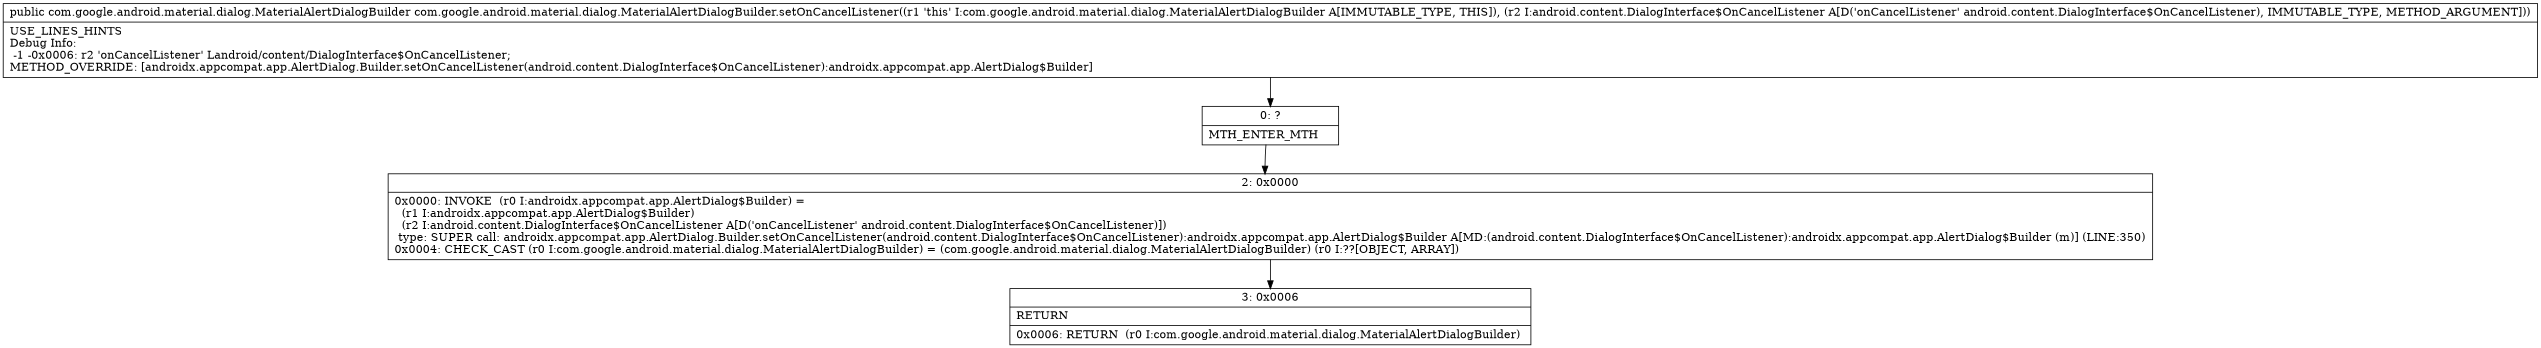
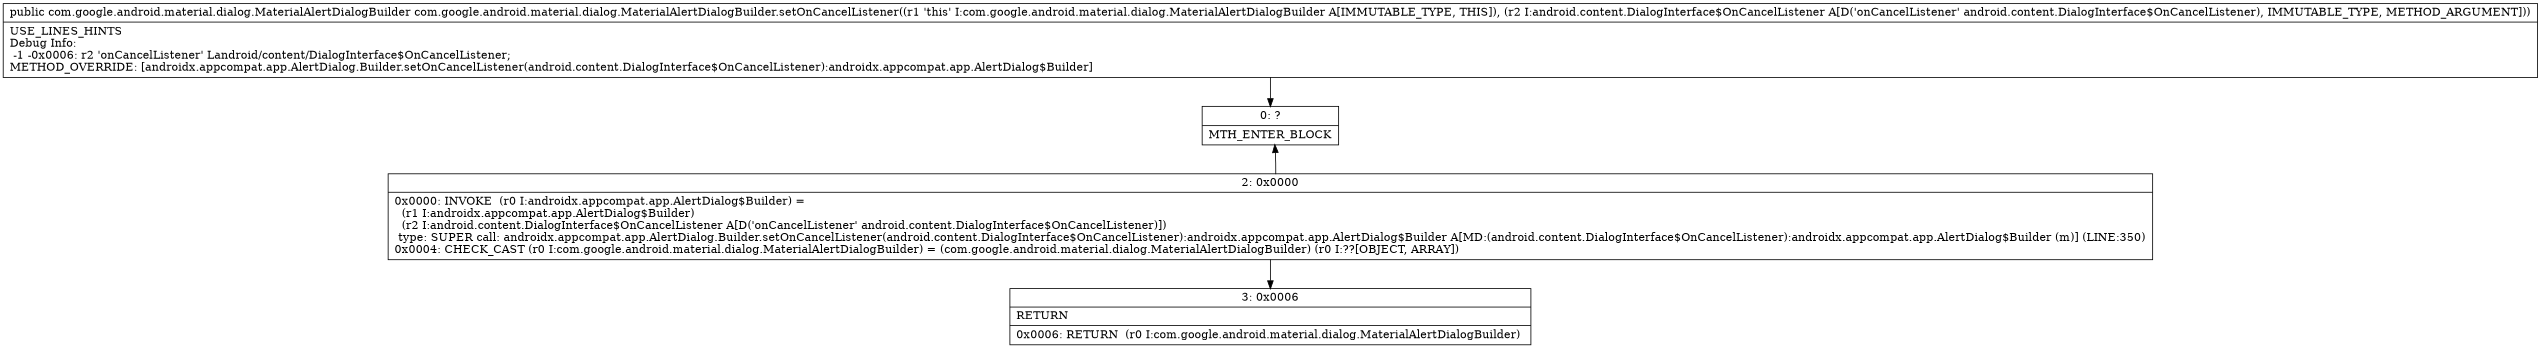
node "0: ?": text "MTH_ENTER_MTH" -> "MTH_ENTER_BLOCK"
edge "0: ?" -> "2: 0x0000": reversed
